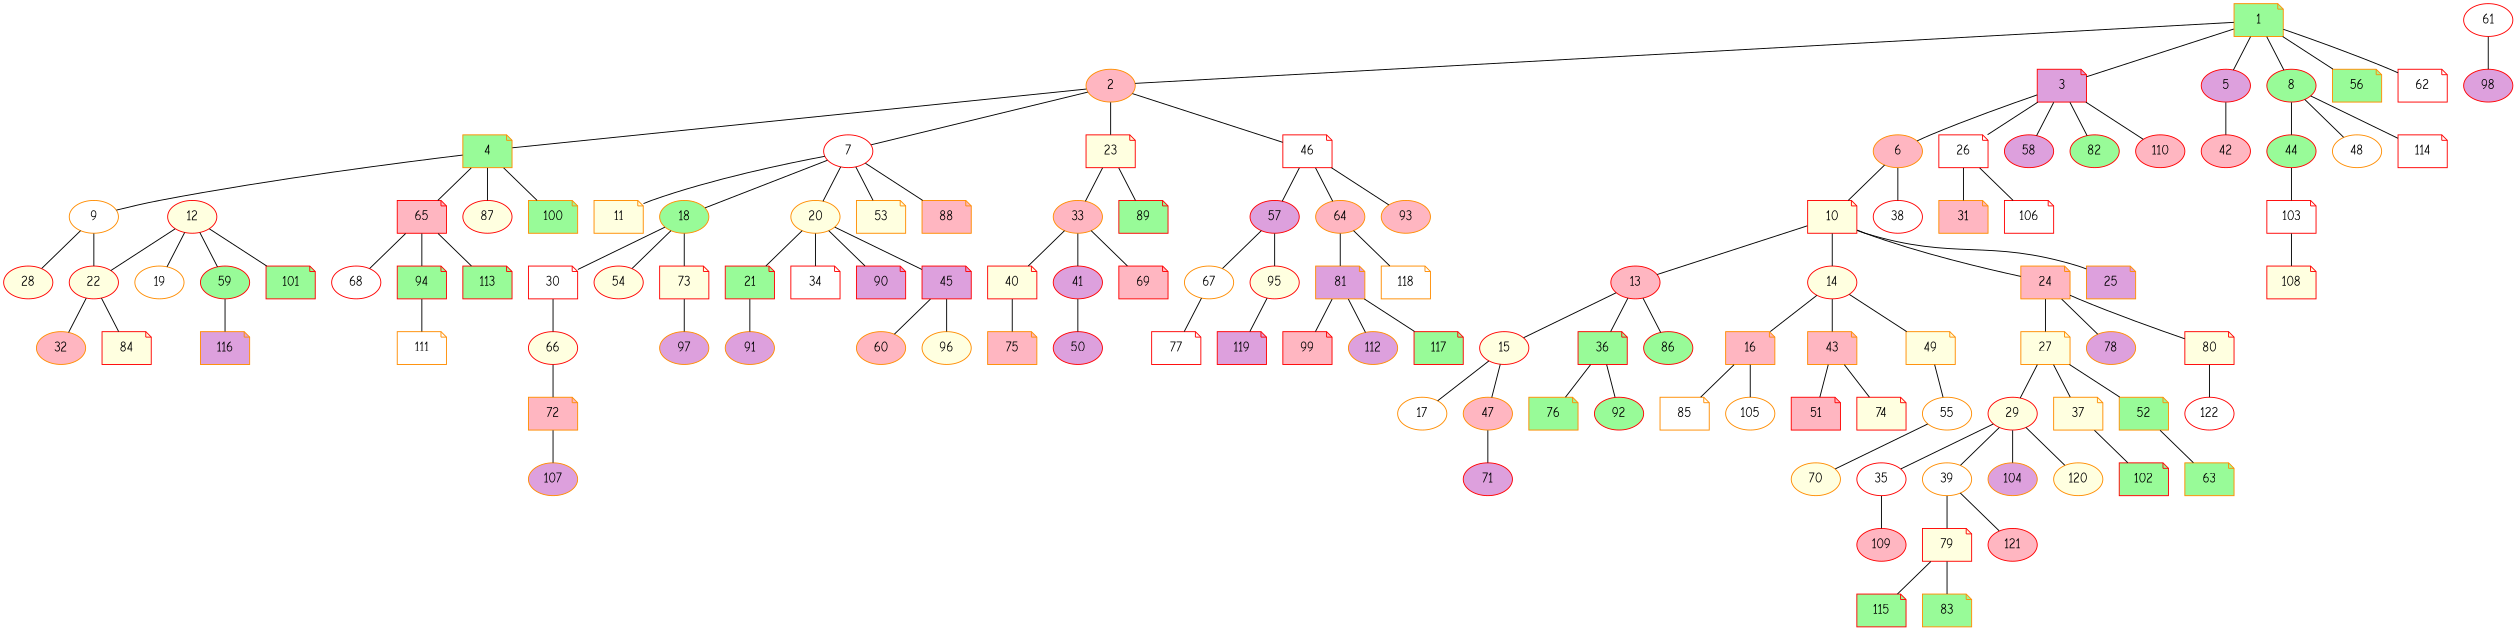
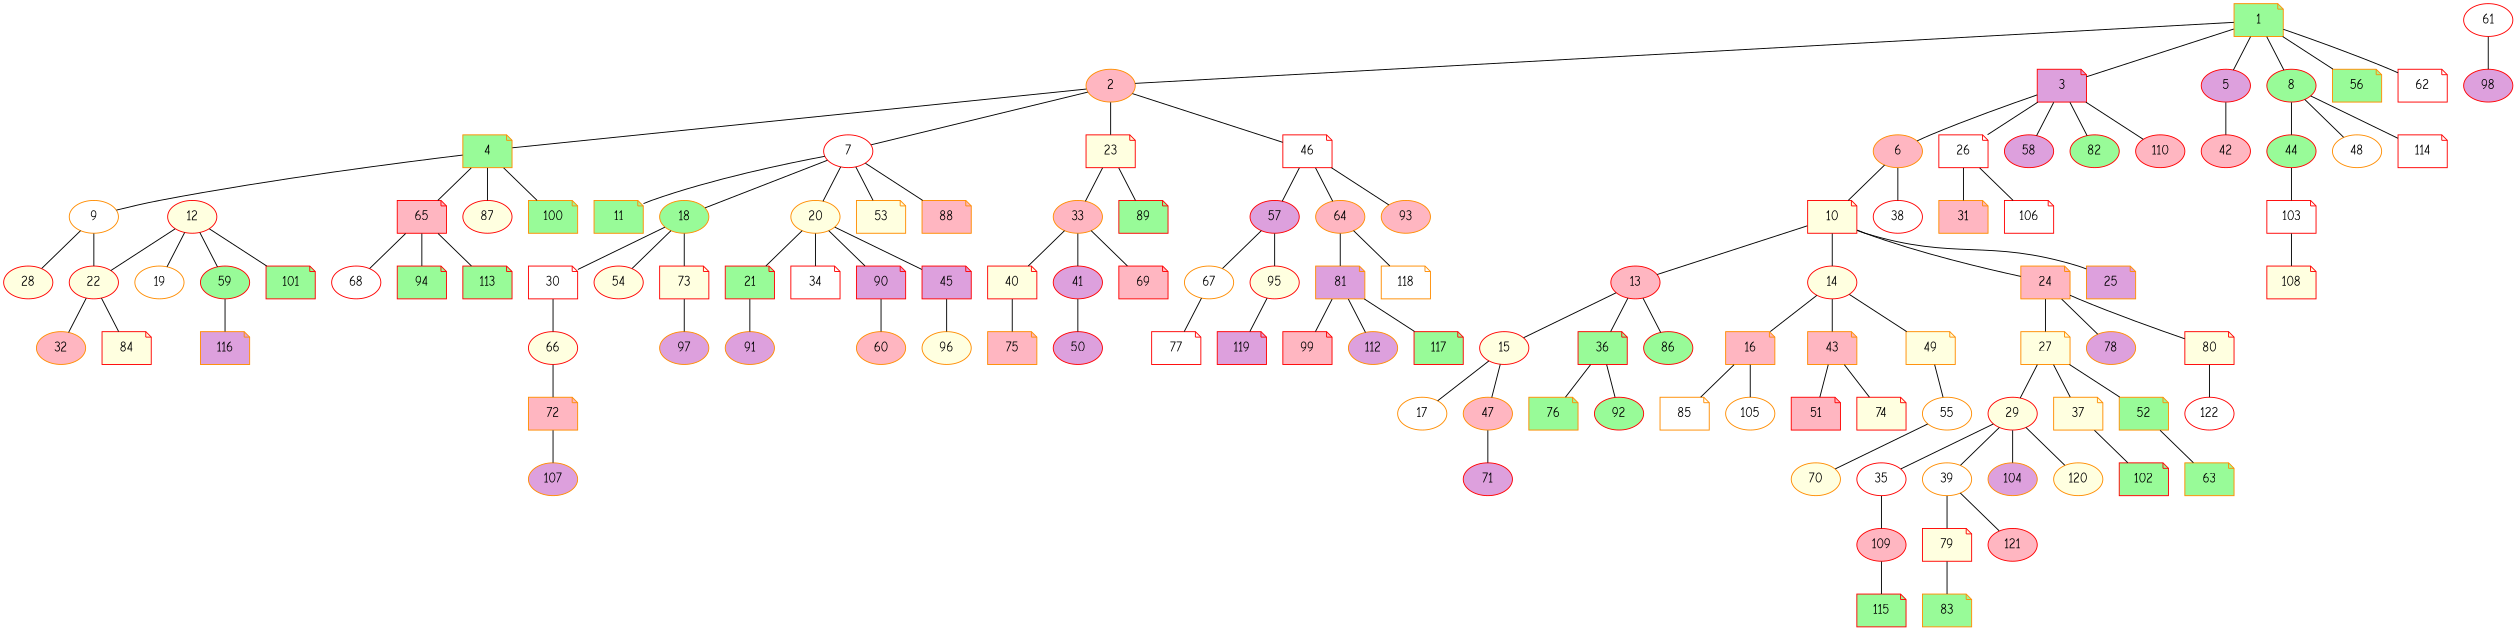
node "11": fillcolor lightyellow -> palegreen
edge "45" -- "60": now "90" -- "60"
node "111": removed
edge "79" -- "115": now "109" -- "115"
